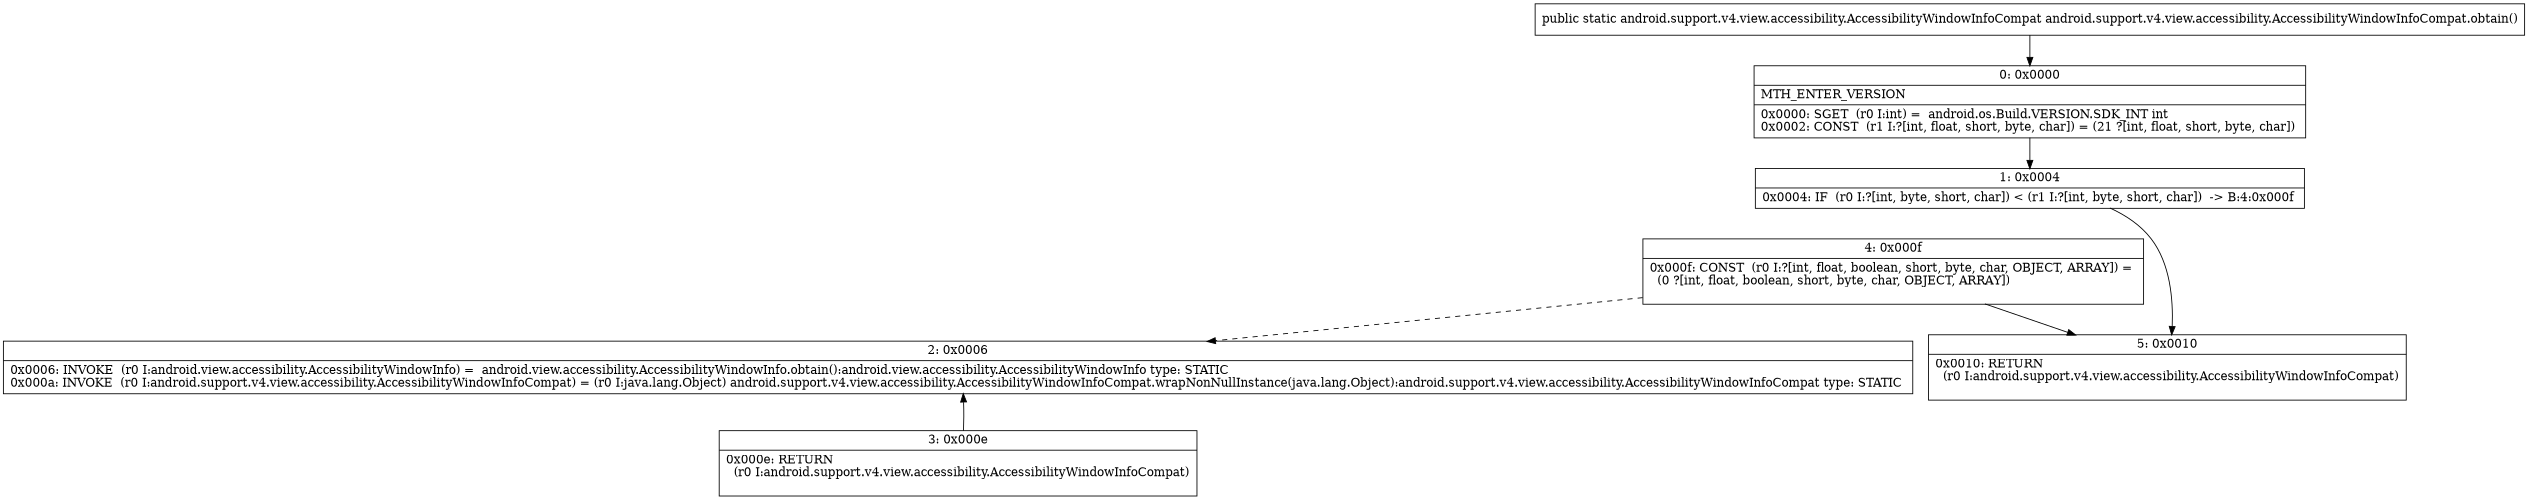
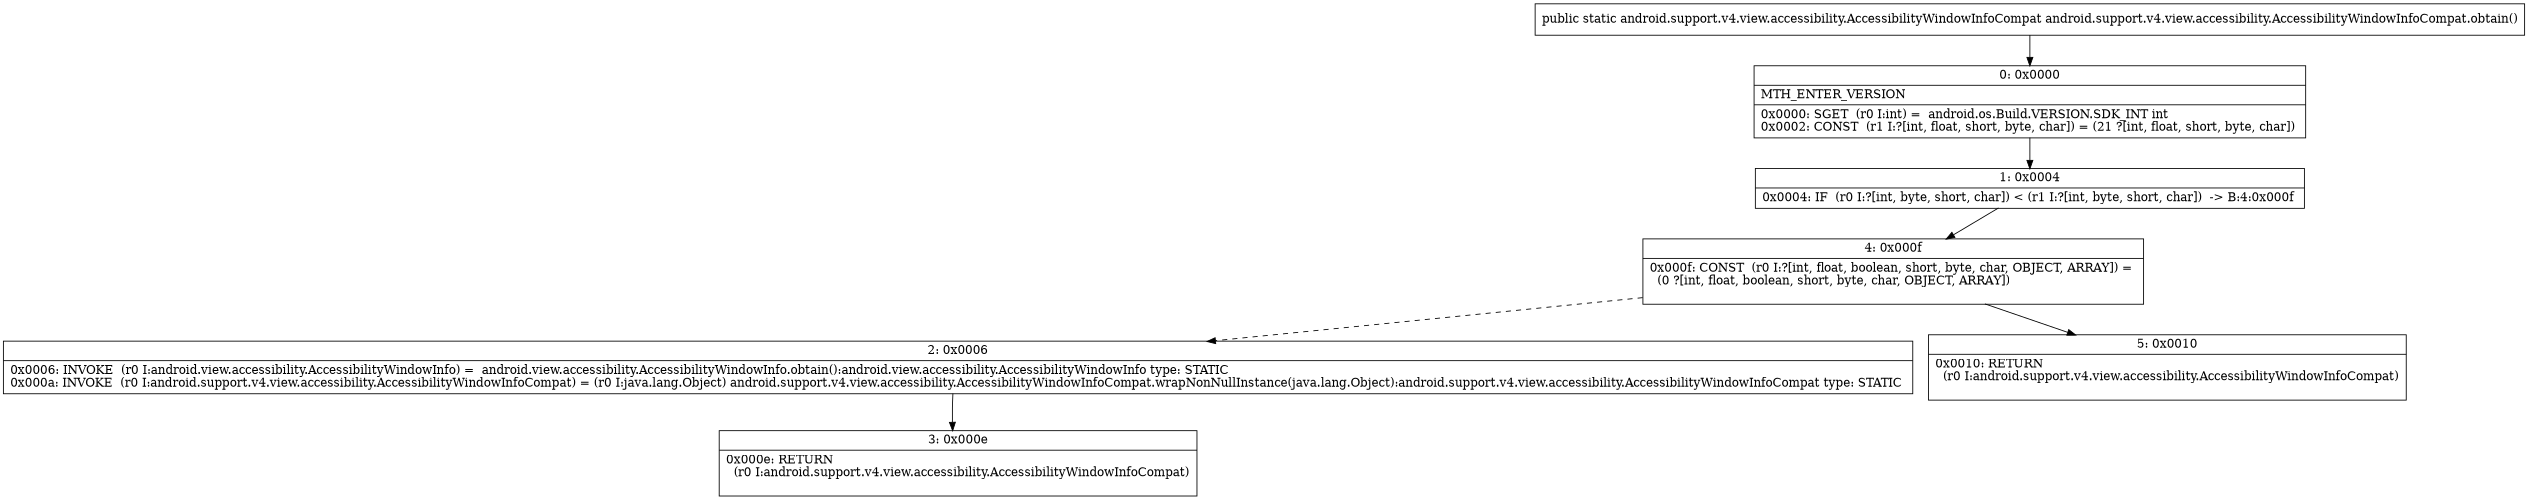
edge "1: 0x0004" -> "5: 0x0010": now "1: 0x0004" -> "4: 0x000f"
edge "3: 0x000e" -> "2: 0x0006": reversed
